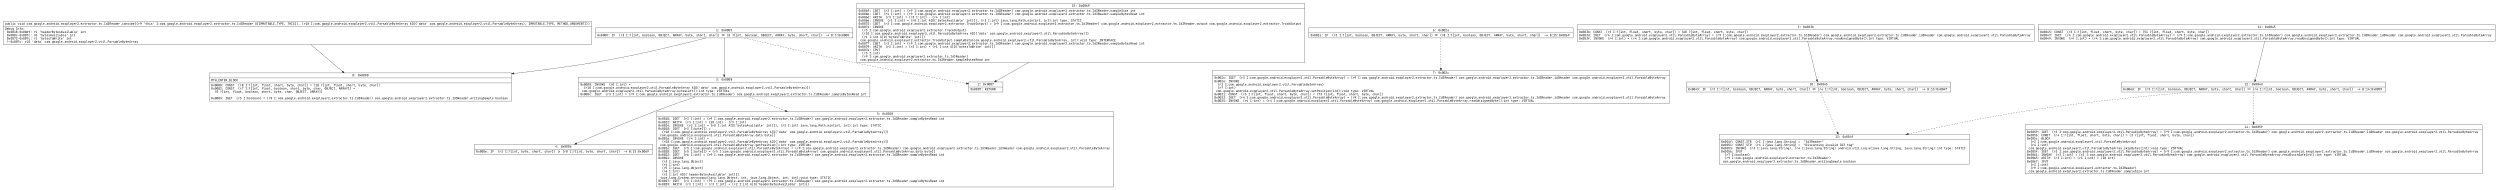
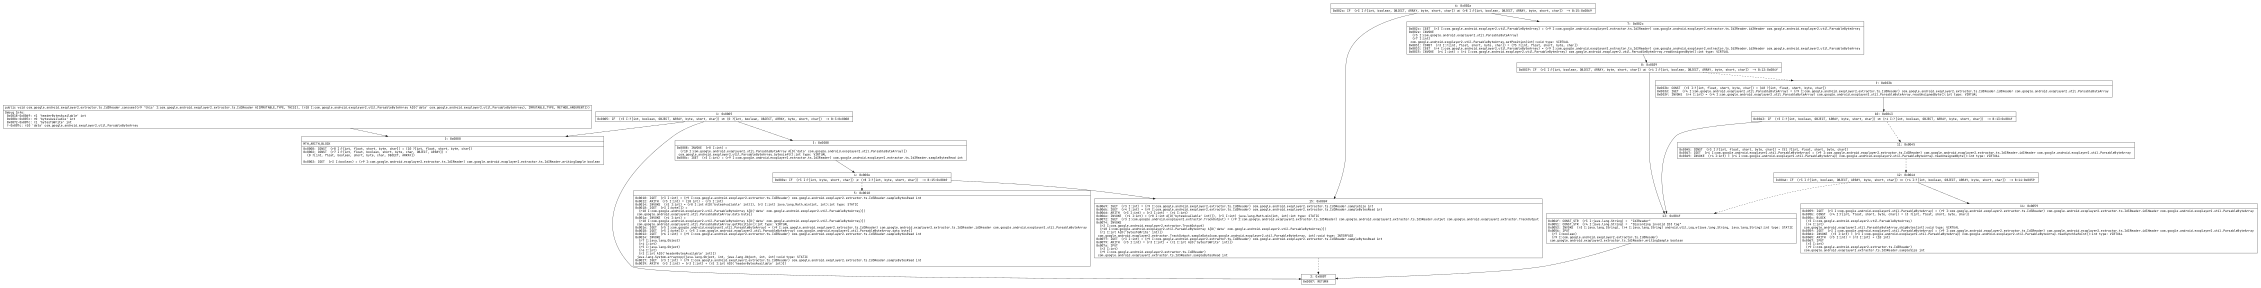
edge "6: 0x002a" -> "7: 0x002c": style dashed -> solid
edge "11: 0x0045" -> "12: 0x004d": style solid -> dashed
edge "1: 0x0005" -> "2: 0x0007": style dashed -> solid
node "8: 0x0039": added
edge "15: 0x0069" -> "2: 0x0007": style solid -> dashed
node "0: 0x0000": text "MTH_ENTER_BLOCK" -> "MTH_ARITH_BLOCK"
edge "6: 0x002a" -> "15: 0x0069": added
edge "3: 0x0008" -> "5: 0x0010": now "4: 0x000e" -> "5: 0x0010"
edge "12: 0x004d" -> "14: 0x0059": style dashed -> solid
edge "10: 0x0043" -> "13: 0x004f": style dashed -> solid
edge "10: 0x0043" -> "11: 0x0045": added
node "5: 0x0010": text "(r3 I:java.lang.Object)" -> "(r7 I:java.lang.Object)"
edge "4: 0x000e" -> "15: 0x0069": added
edge "13: 0x004f" -> "2: 0x0007": added
